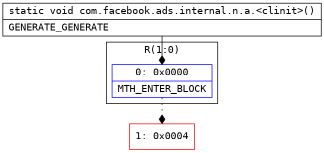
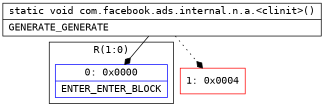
node "0: 0x0000": text "MTH_ENTER_BLOCK" -> "ENTER_ENTER_BLOCK"
edge "0: 0x0000" -> "1: 0x0004": now "static void com.facebook.ads.internal.n.a.<clinit>()" -> "1: 0x0004"
